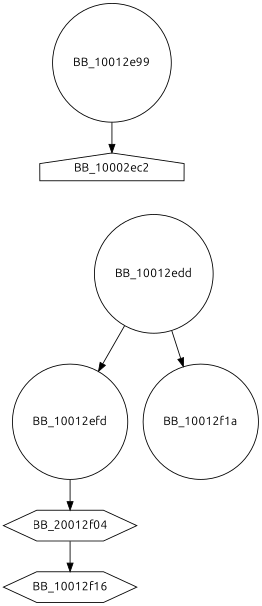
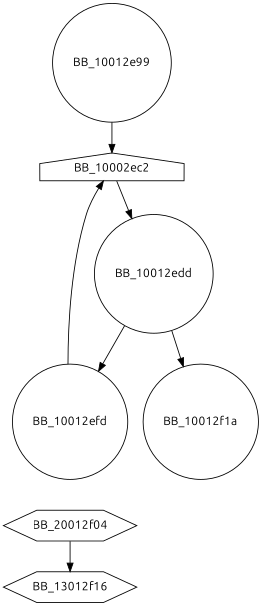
edge "BB_10002ec2" -> "BB_10012edd": added
edge "BB_10012efd" -> "BB_20012f04": now "BB_10012efd" -> "BB_10002ec2"
node "BB_10012f16": label "BB_10012f16" -> "BB_13012f16"
